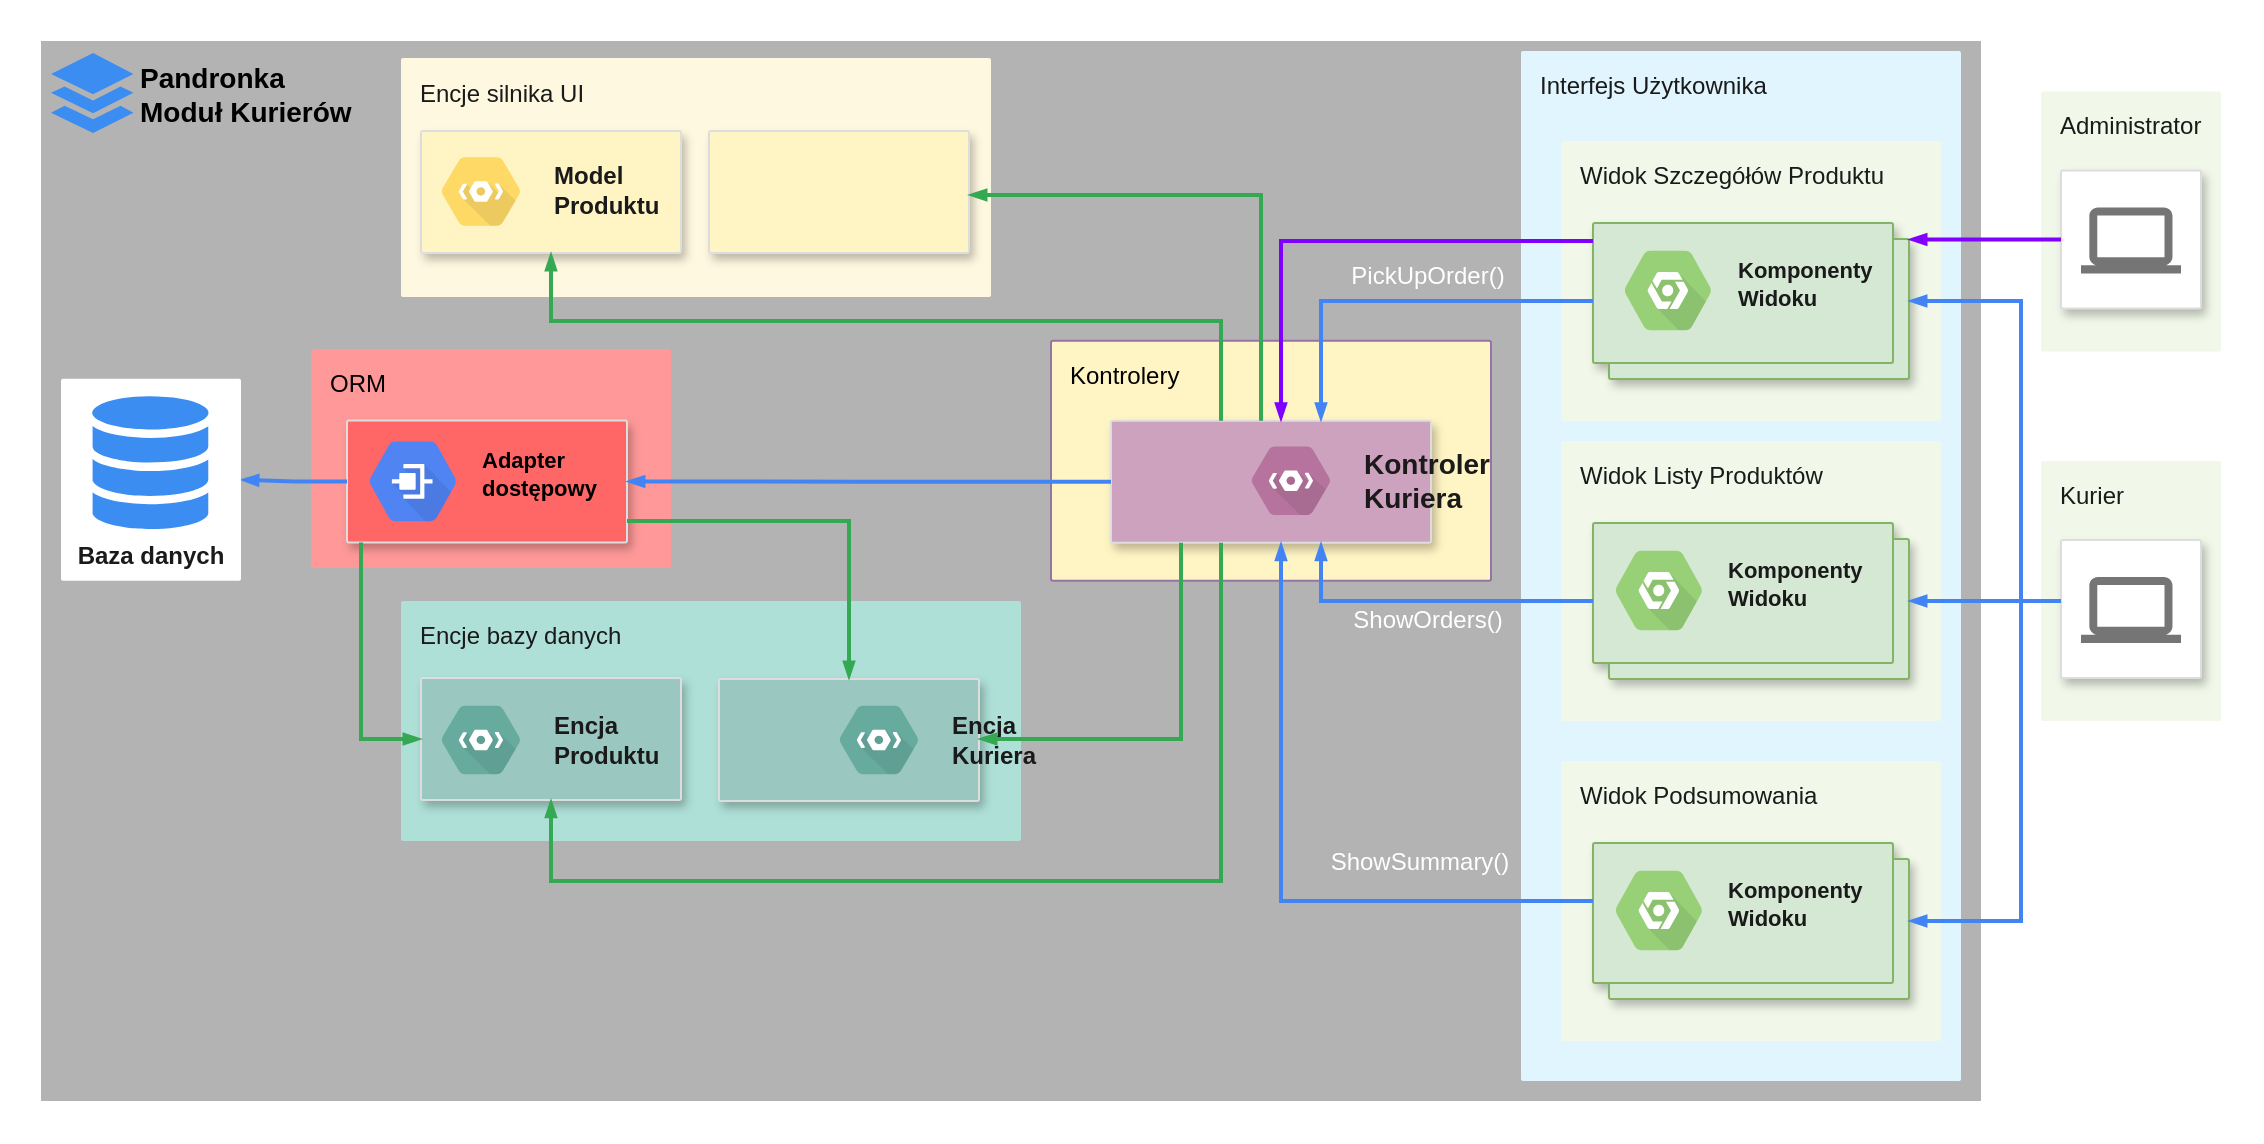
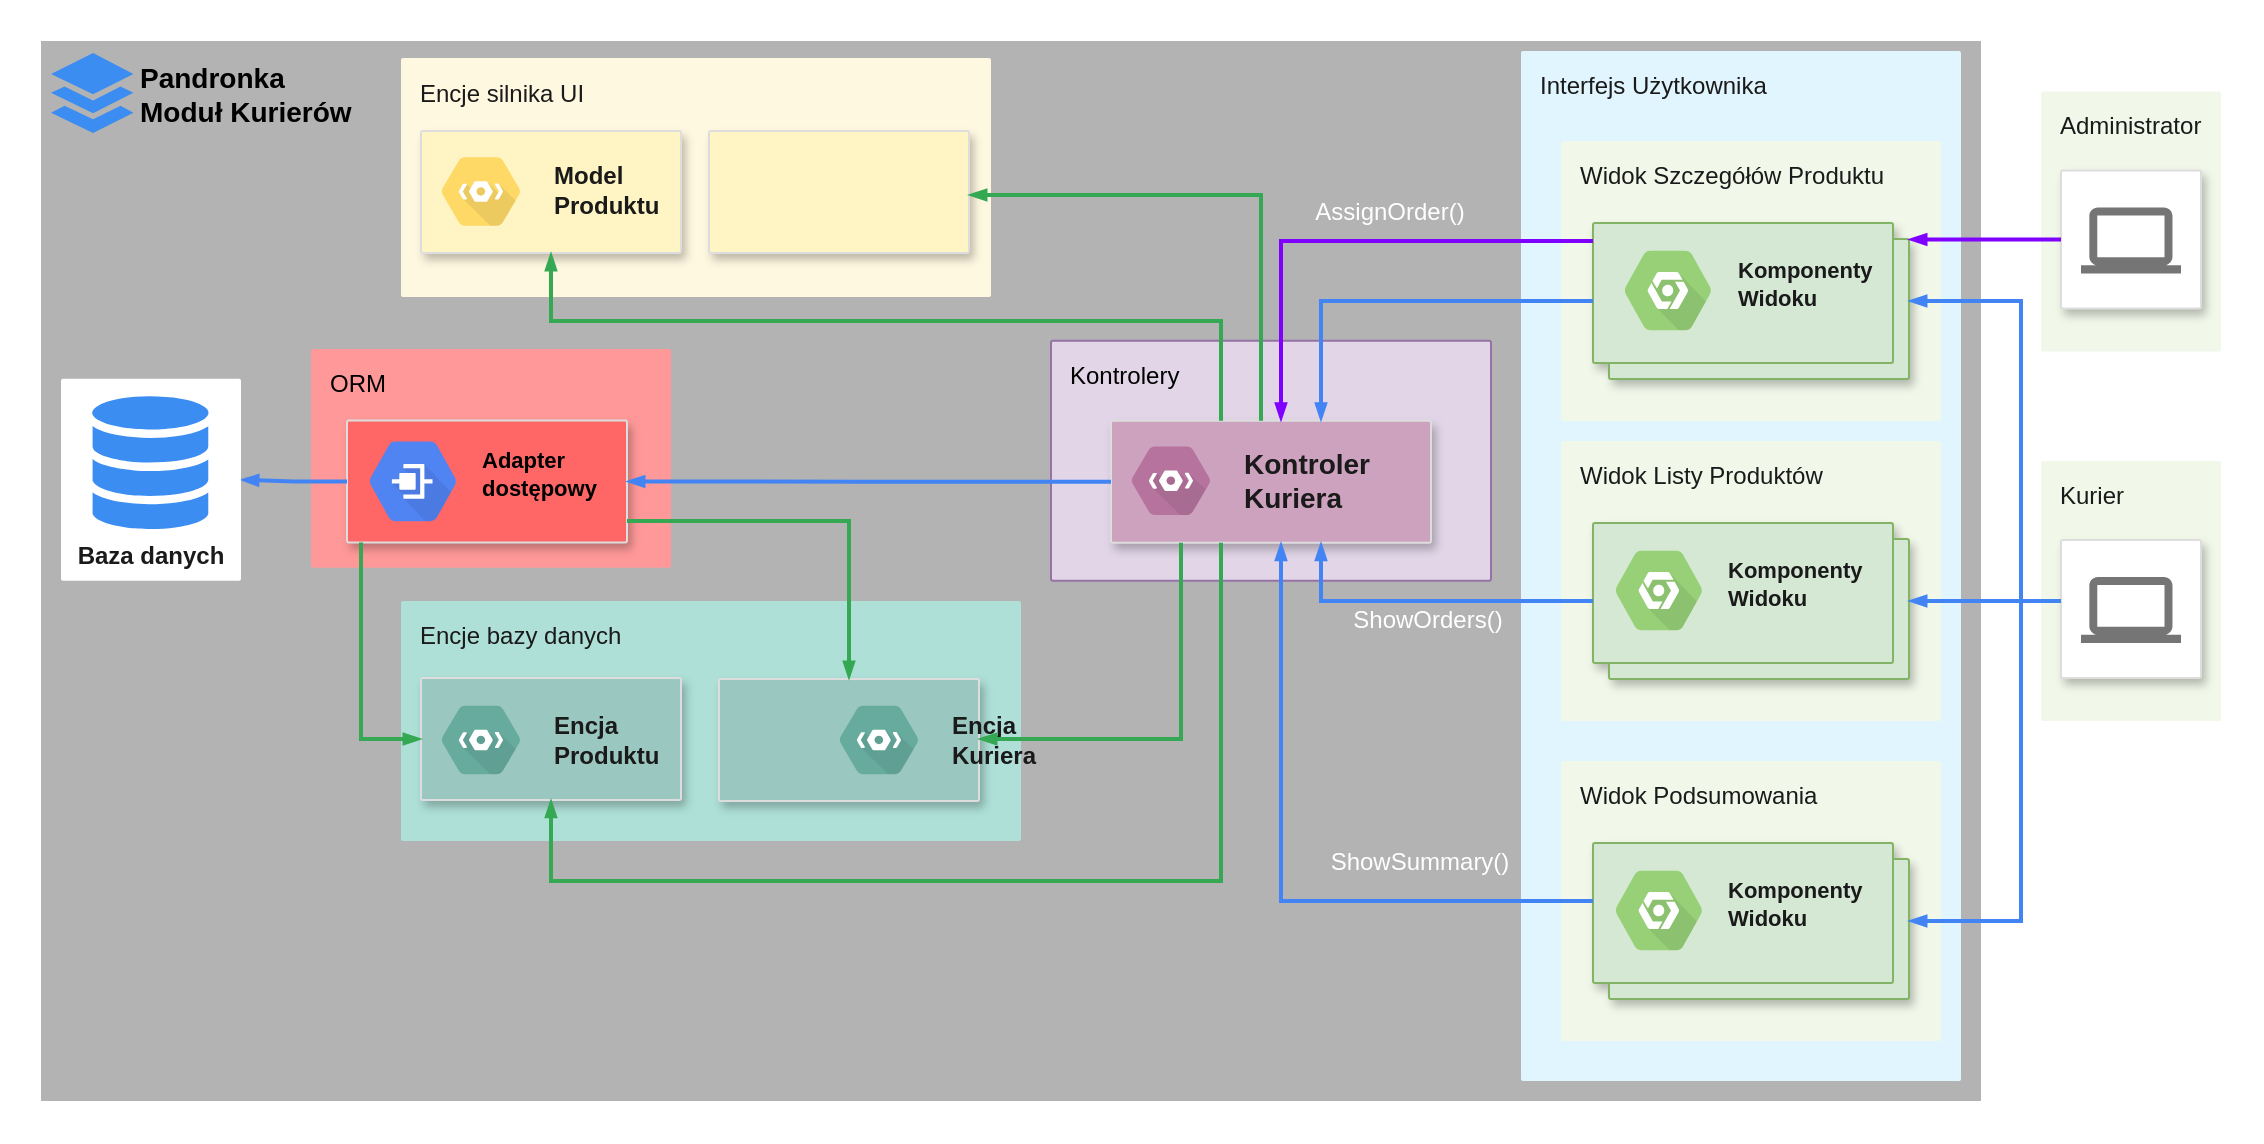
node "AssignOrder()": added
node "PickUpOrder()": removed
node "Kontrolery": fillcolor #fff4c3 -> #e1d5e7
node "Kontroler Kuriera": moved (1291, 481) -> (1171, 481)
